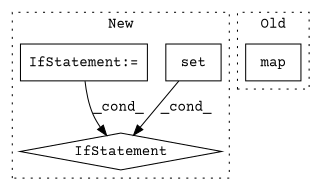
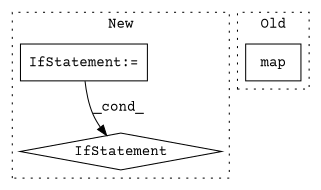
node "set": removed
